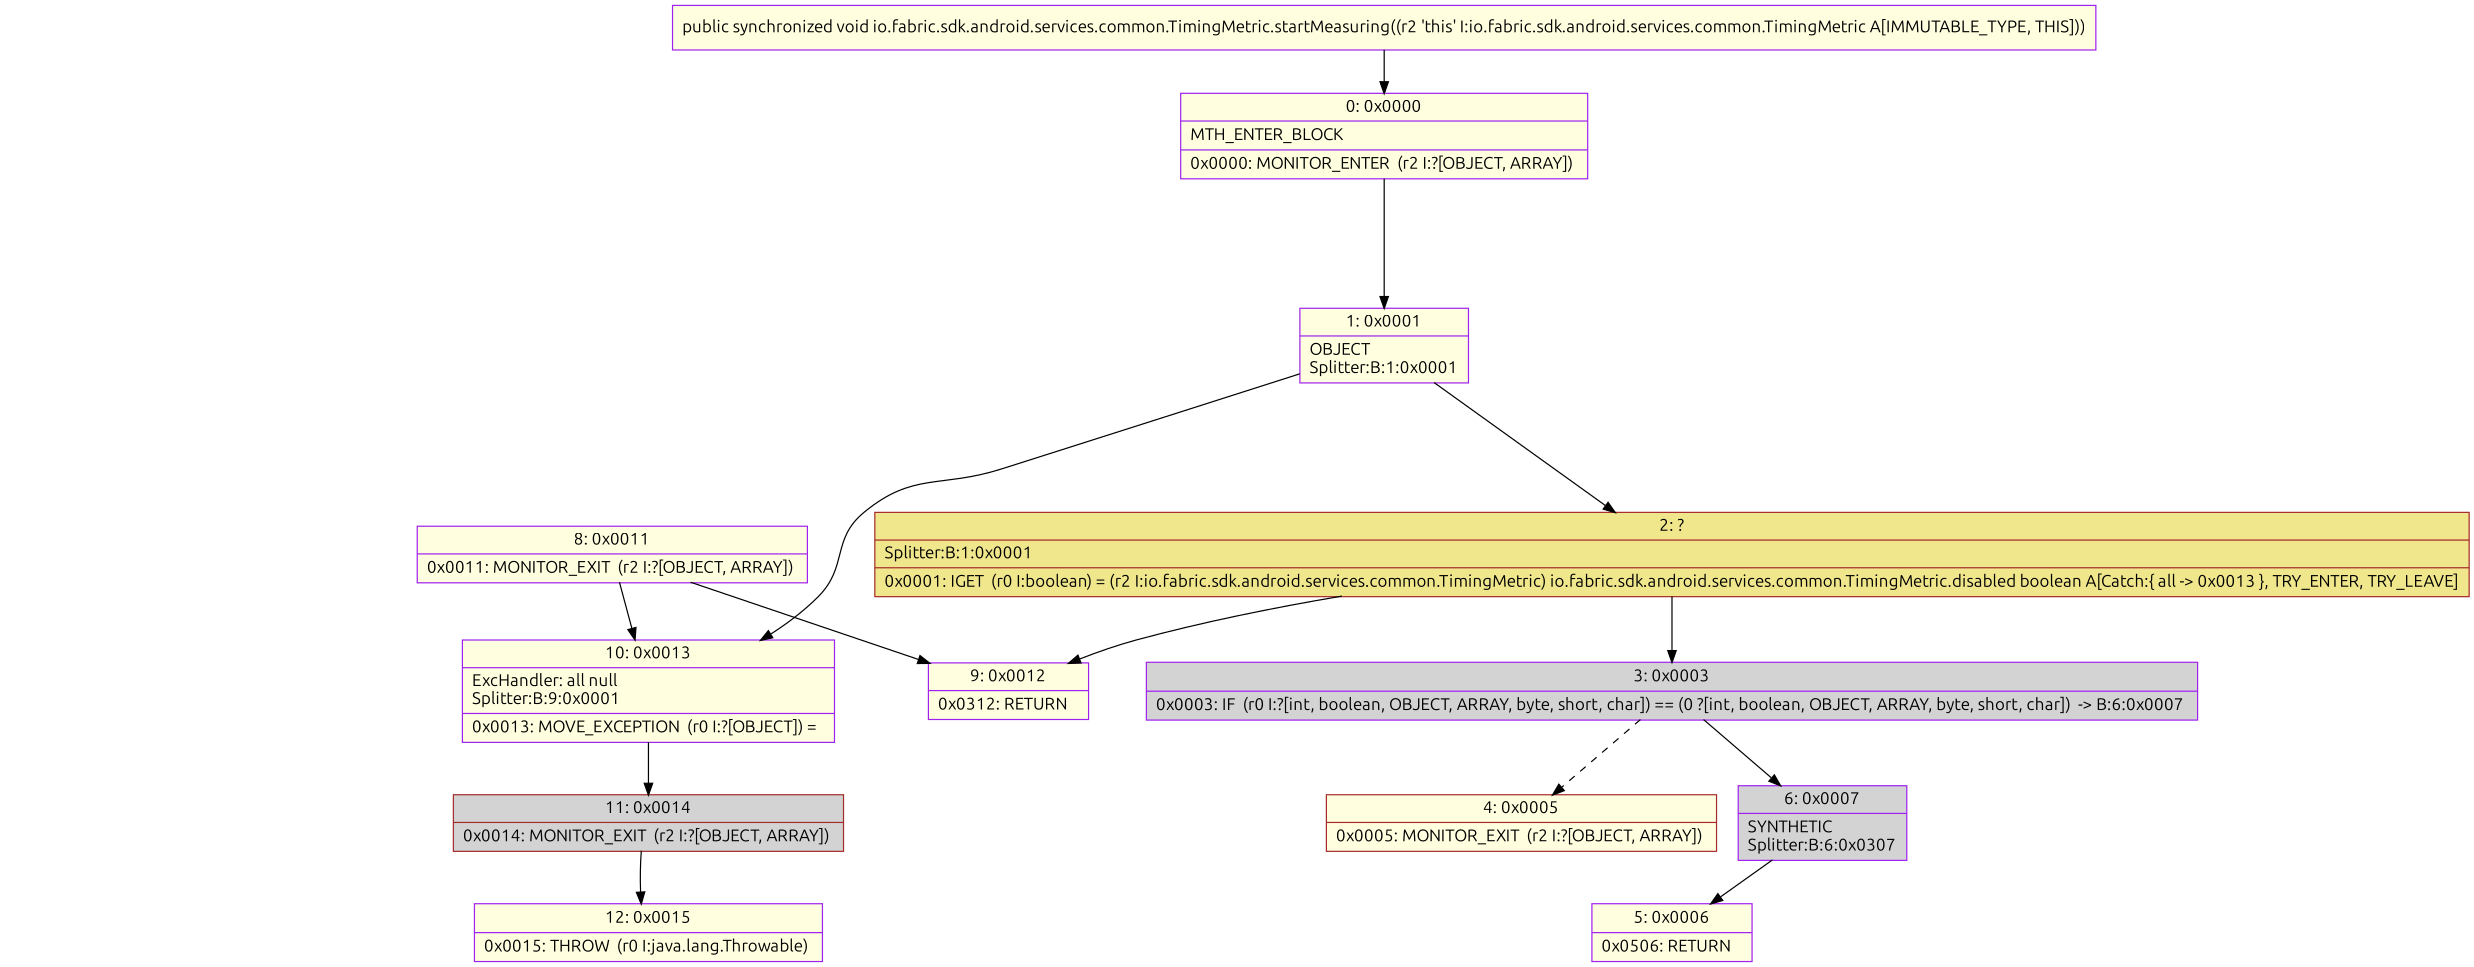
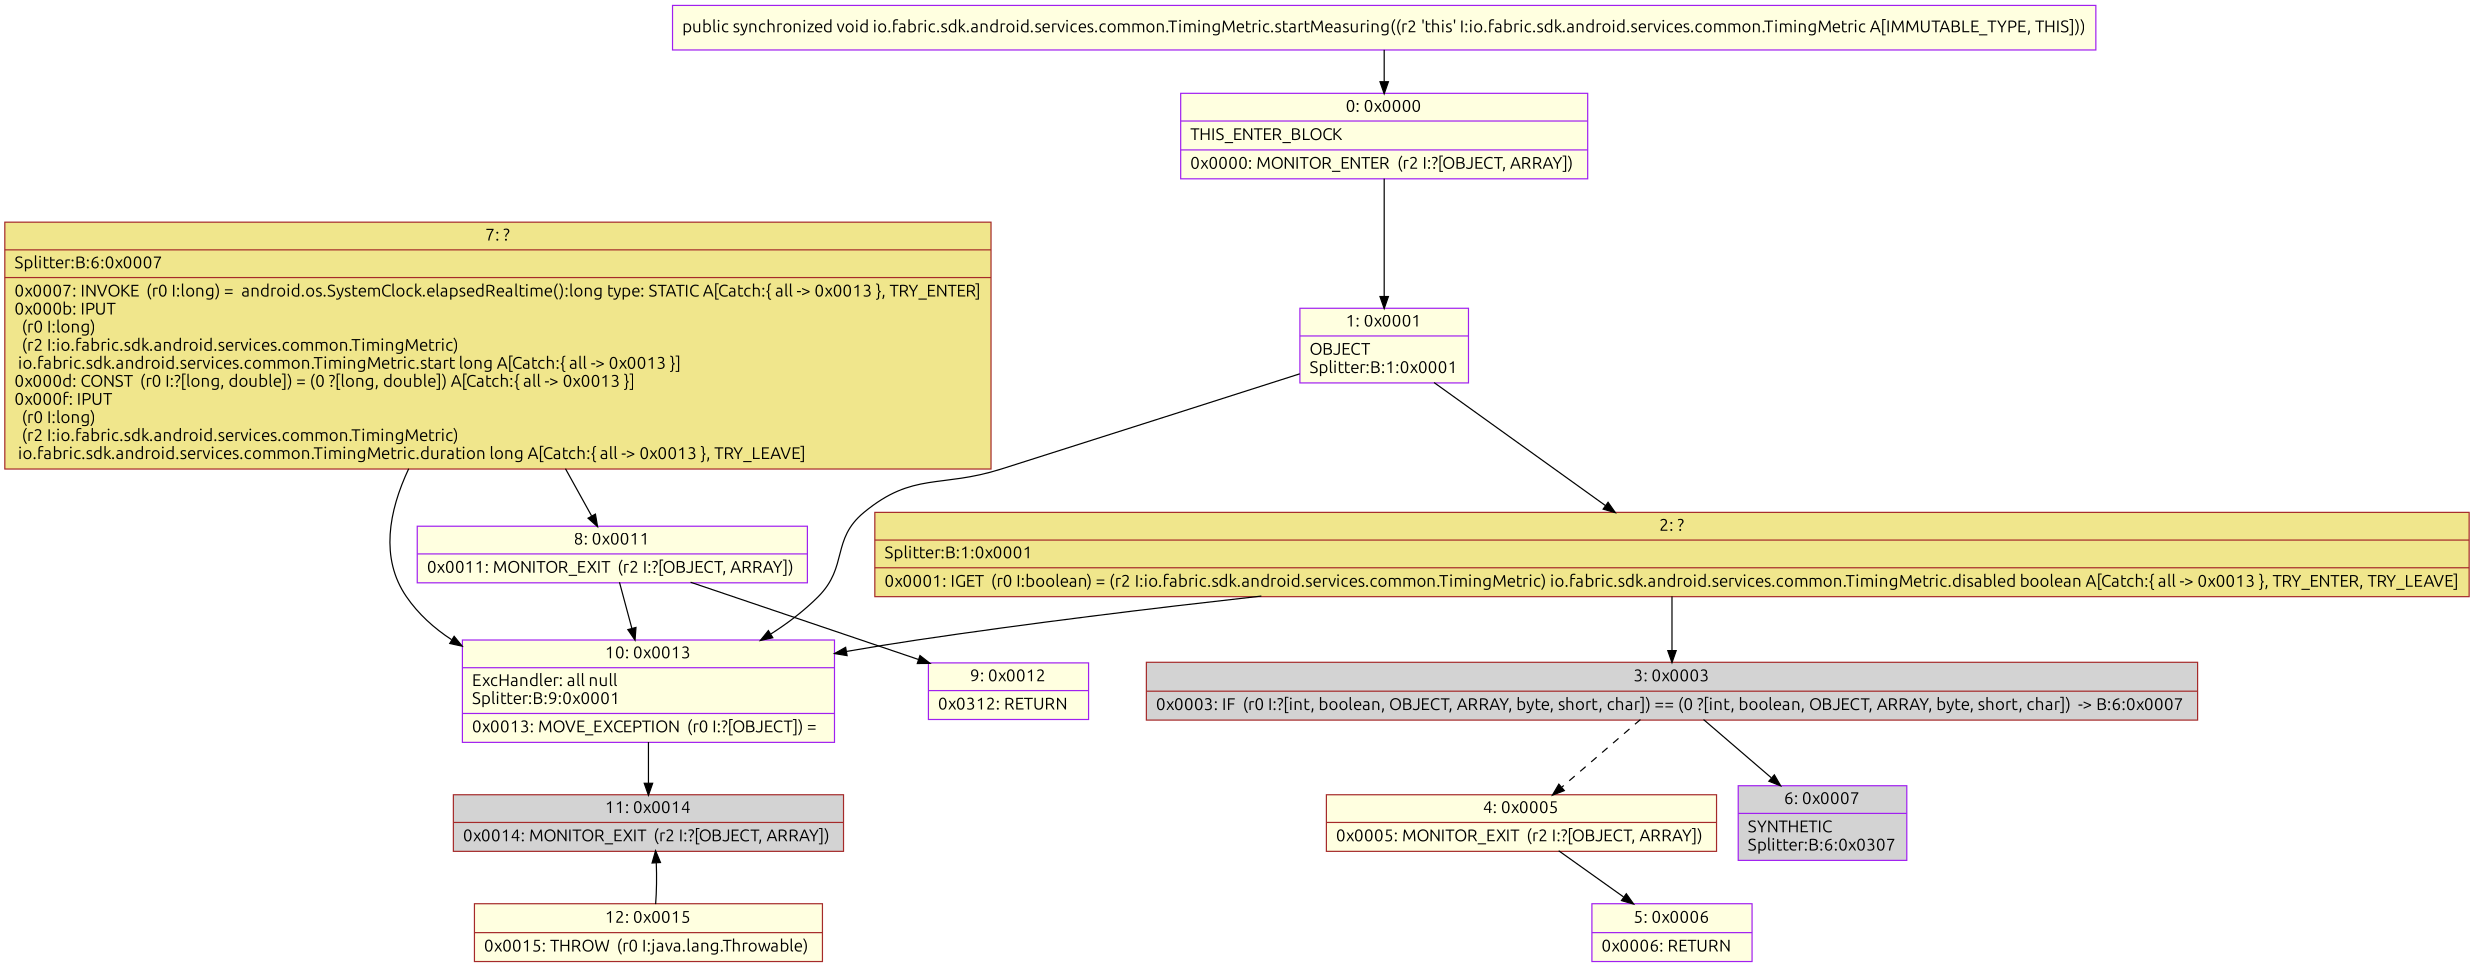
node "0: 0x0000": text "MTH_ENTER_BLOCK" -> "THIS_ENTER_BLOCK"
node "7: ?": added
edge "2: ?" -> "9: 0x0012": now "2: ?" -> "10: 0x0013"
node "3: 0x0003": color purple -> brown
edge "11: 0x0014" -> "12: 0x0015": reversed
edge "6: 0x0007" -> "5: 0x0006": now "4: 0x0005" -> "5: 0x0006"
node "12: 0x0015": color purple -> brown
node "5: 0x0006": text "0x0506: RETURN" -> "0x0006: RETURN"
